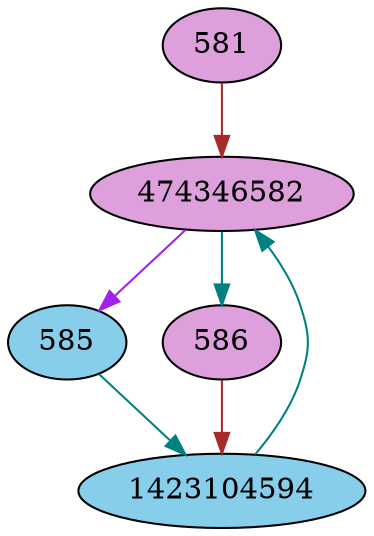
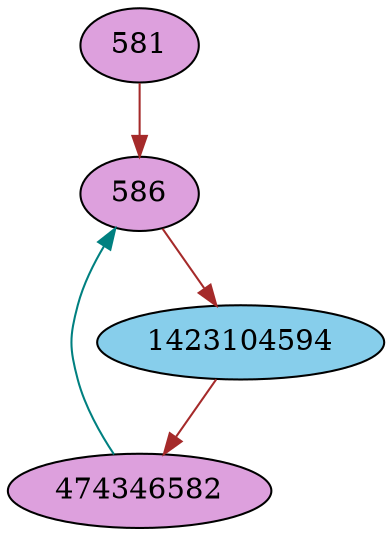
edge "581" -> "474346582": now "581" -> "586"
node "585": removed
edge "1423104594" -> "474346582": color teal -> brown
